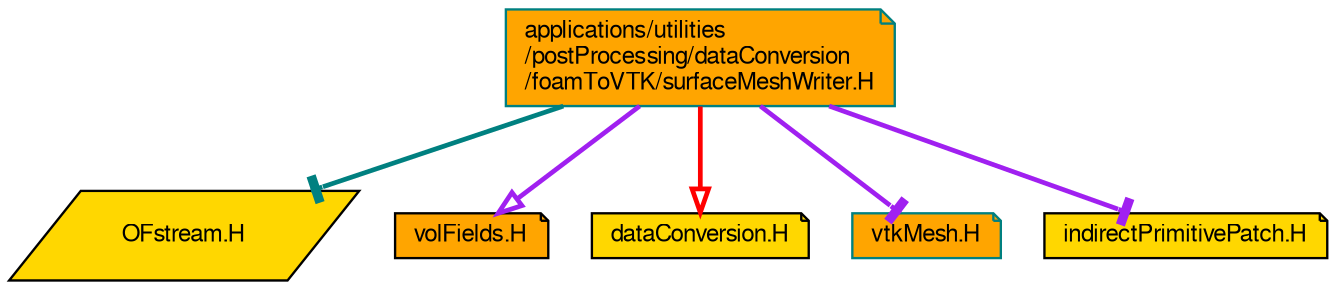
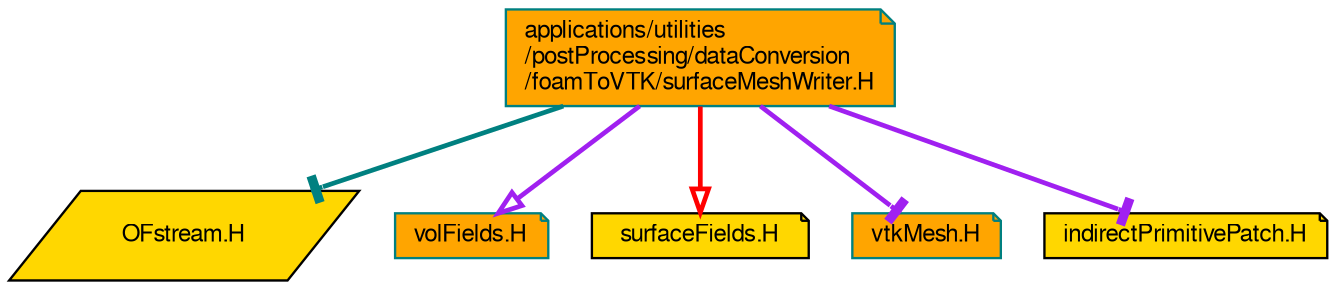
node "volFields.H": color black -> teal
node "dataConversion.H": label "dataConversion.H" -> "surfaceFields.H"
